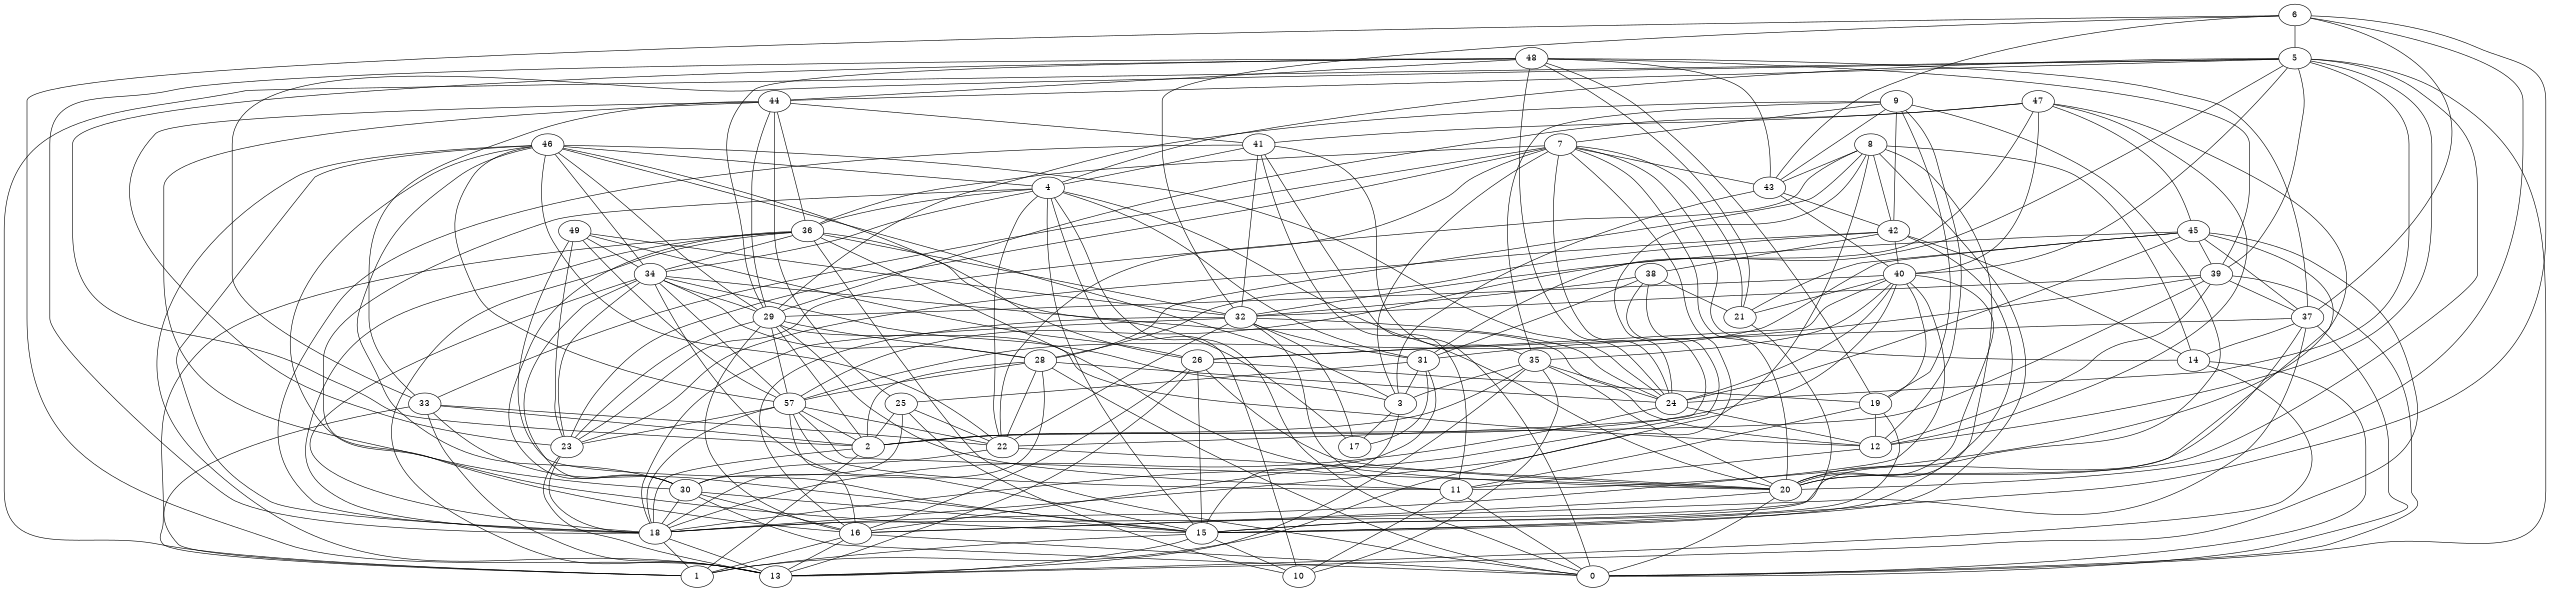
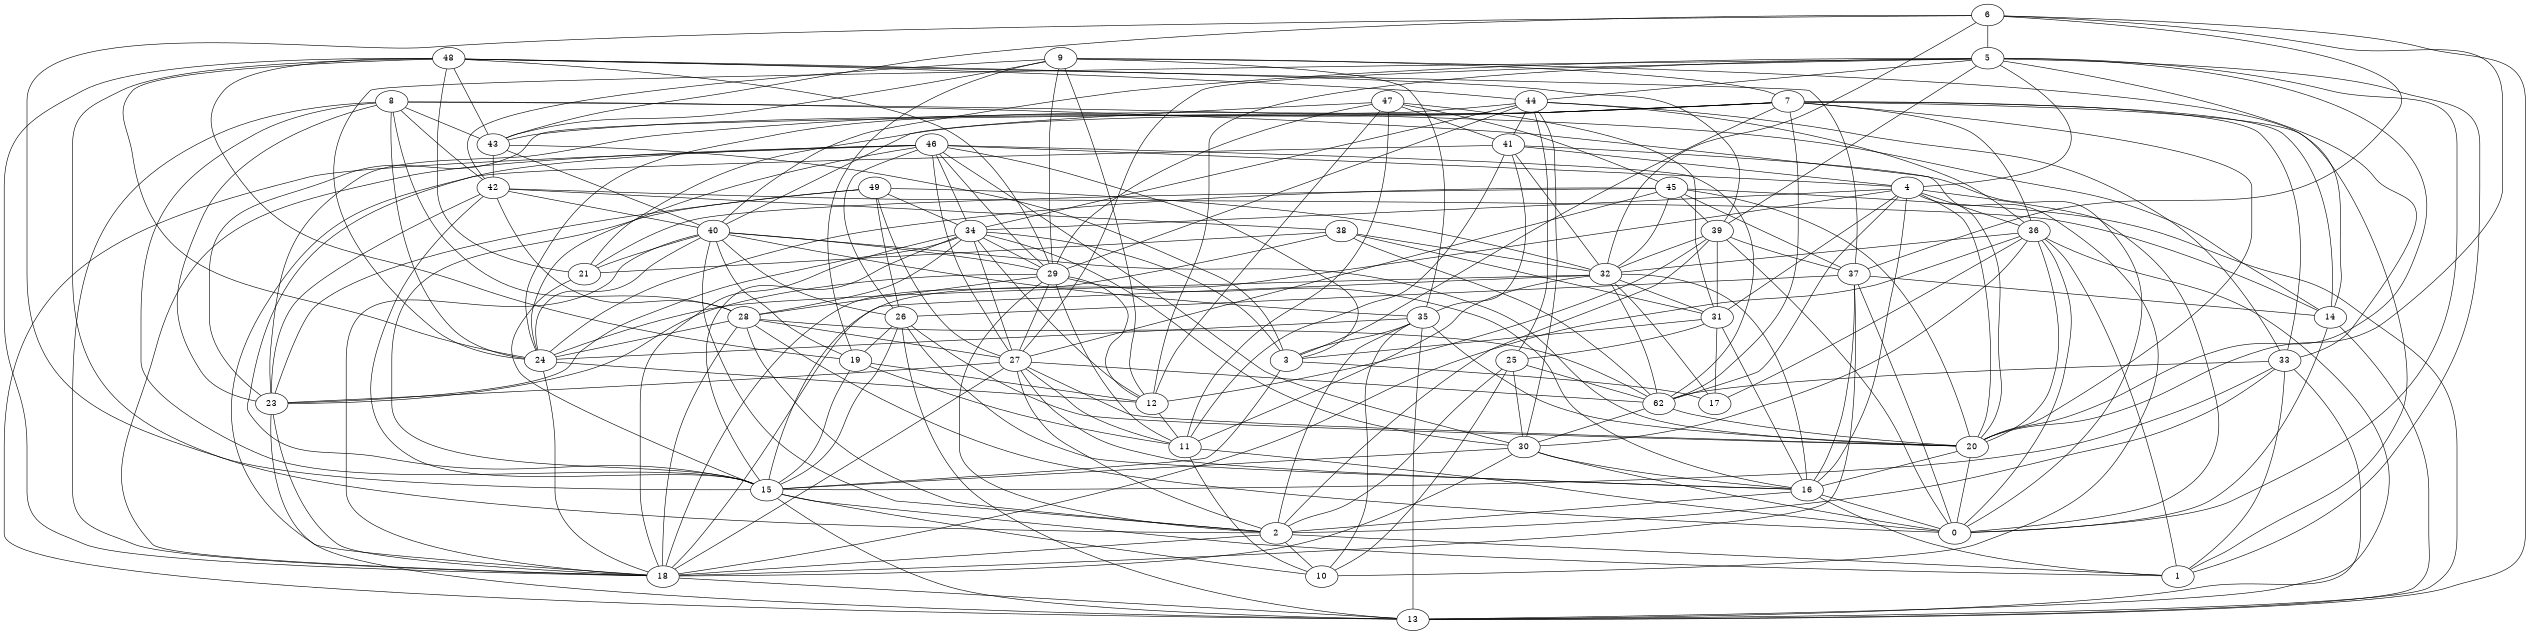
edge "36" -- "34": now "44" -- "34"
edge "9" -- "20": now "9" -- "14"
node "57": label "57" -> "27"
node "22": label "22" -> "62"
edge "18" -- "1": removed
edge "16" -- "13": now "16" -- "2"
edge "2" -- "10": added
